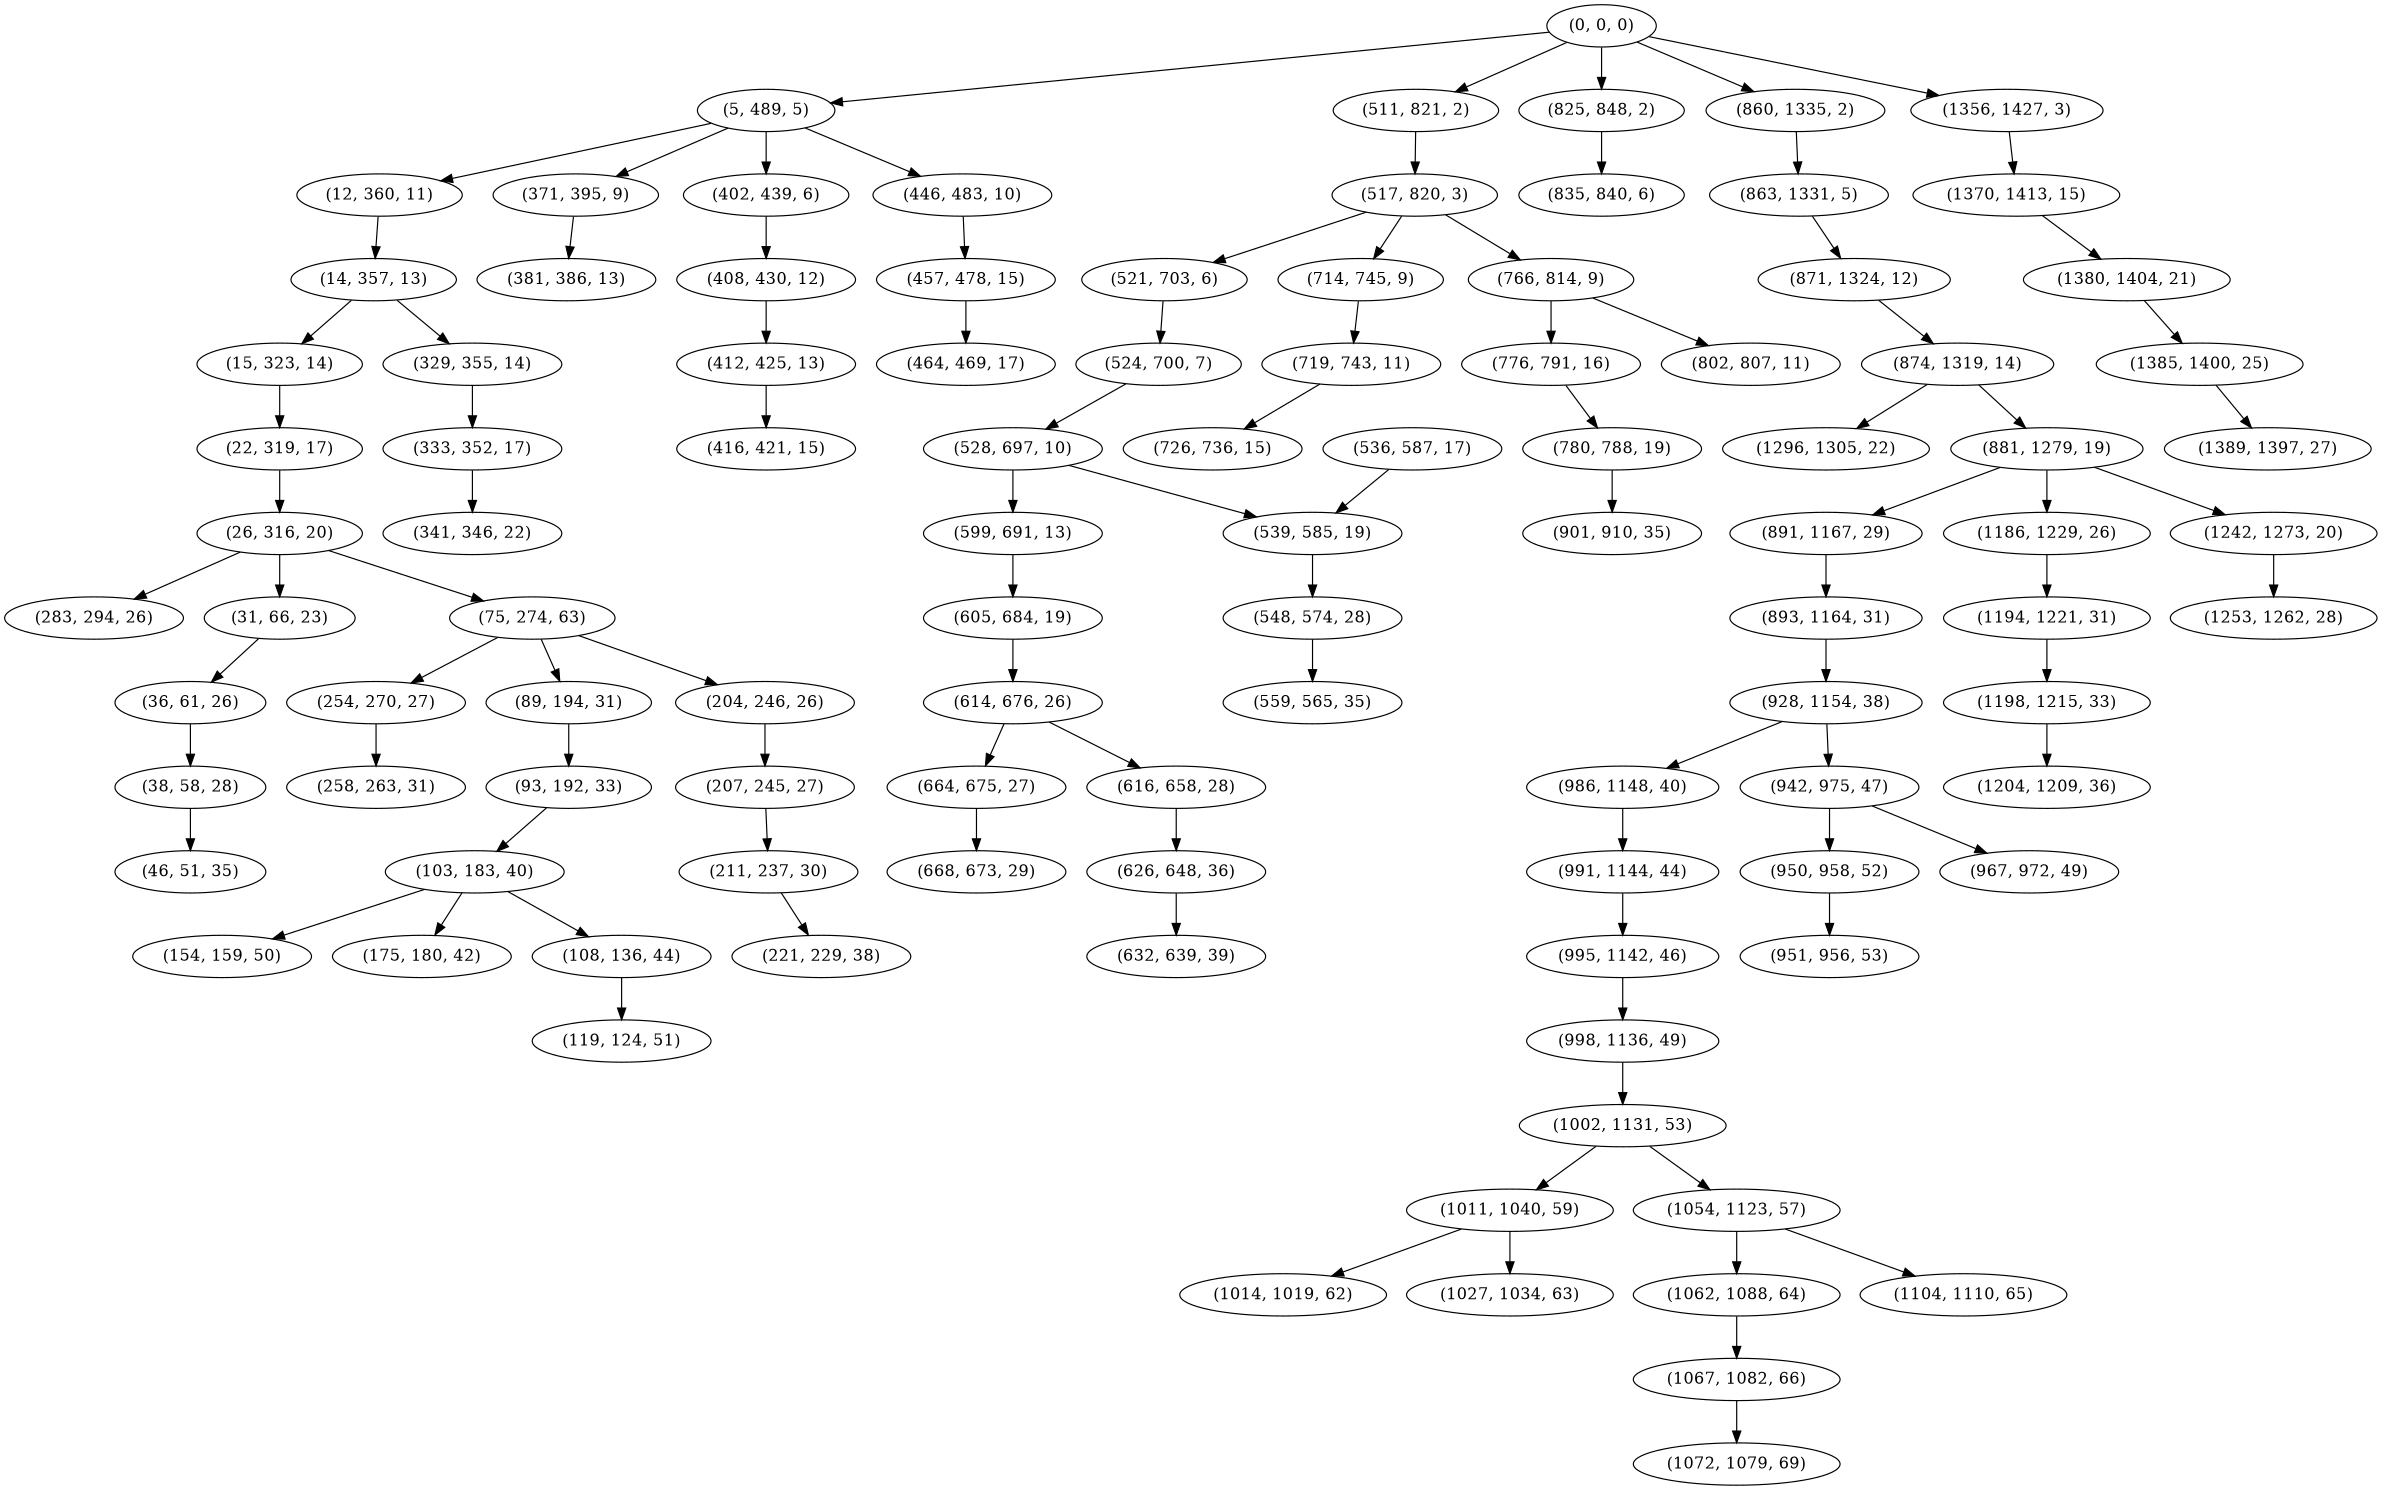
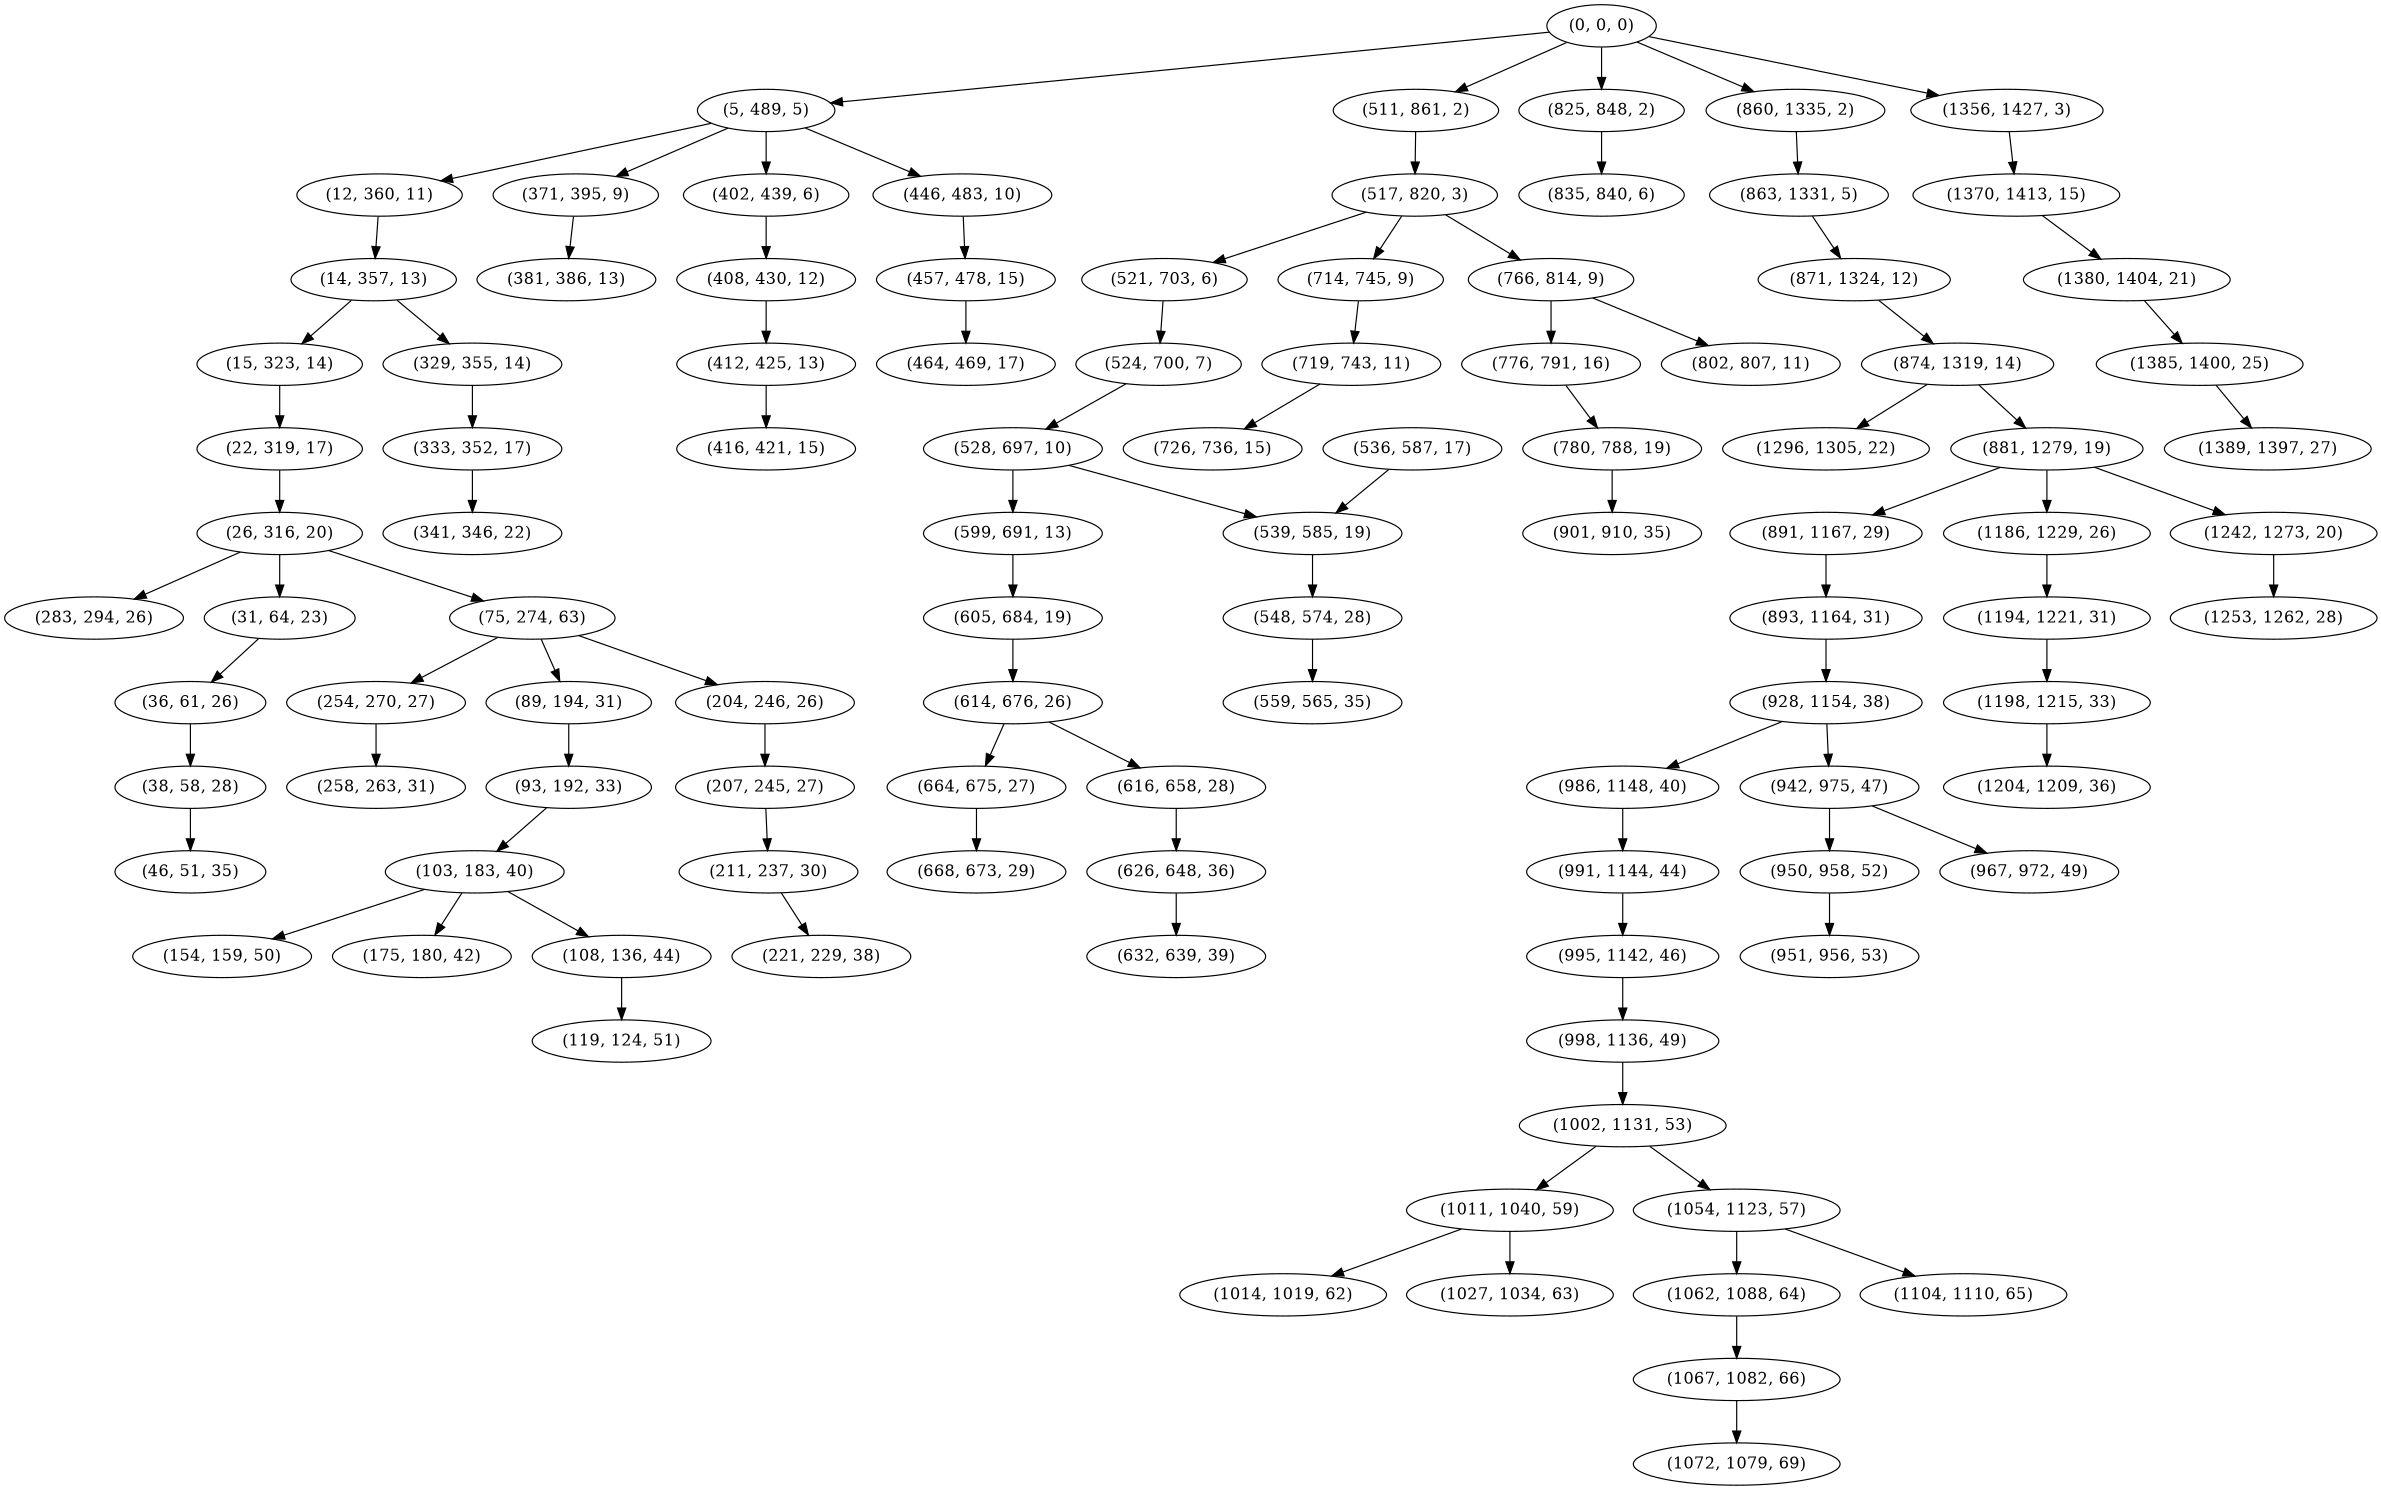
node "(511, 821, 2)": label "(511, 821, 2)" -> "(511, 861, 2)"
node "(31, 66, 23)": label "(31, 66, 23)" -> "(31, 64, 23)"
